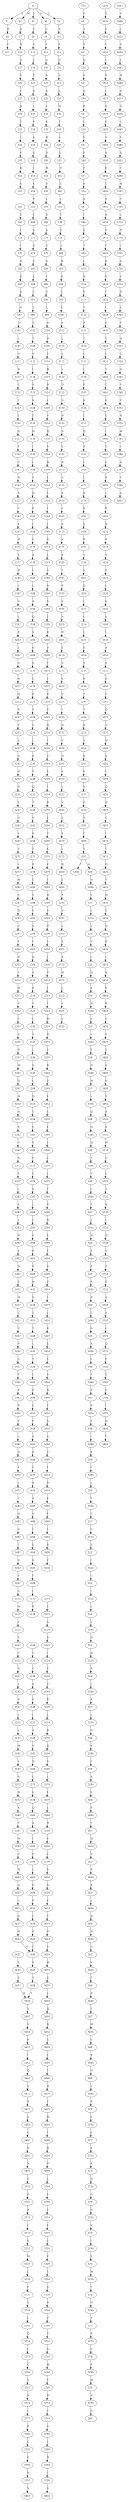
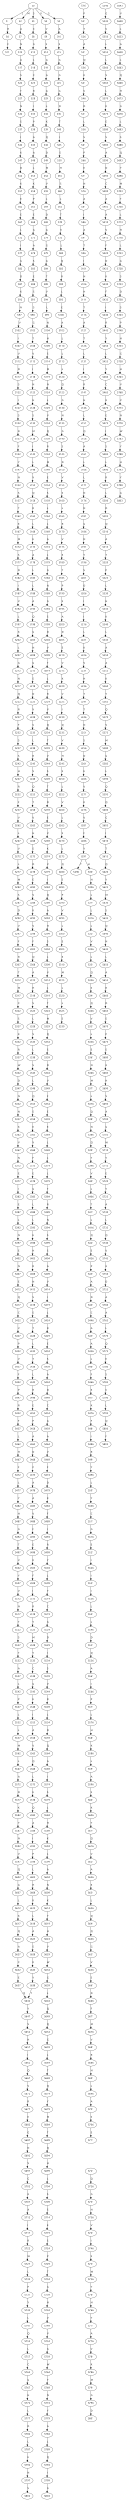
edge "S57" -> "S62": added, label "E"
node "S509": added
node "S523": added
edge "S622" -> "S628": now "S622" -> "S627"
node "S716": removed
